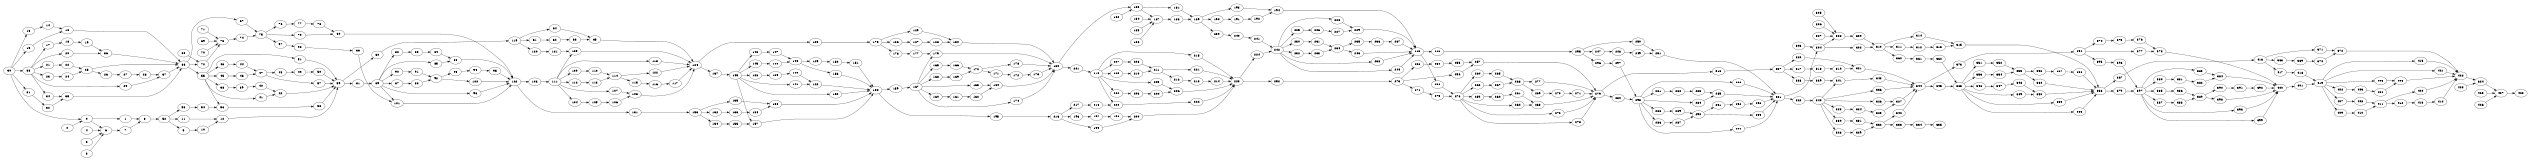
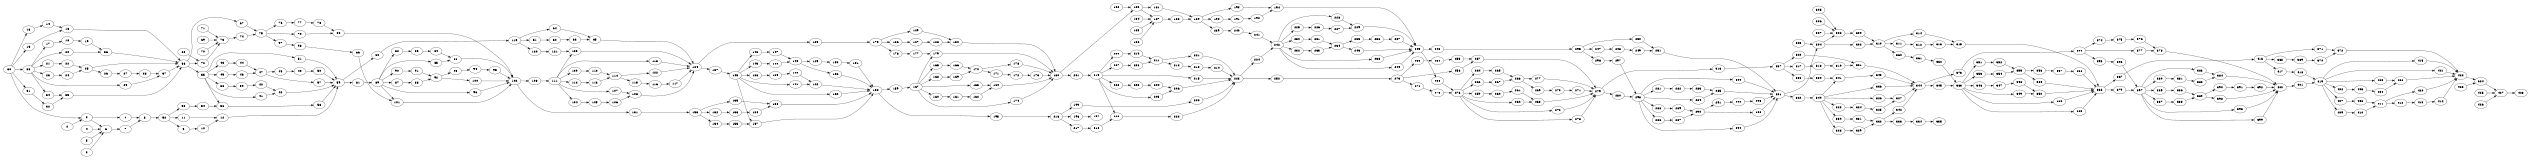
node "198": removed
